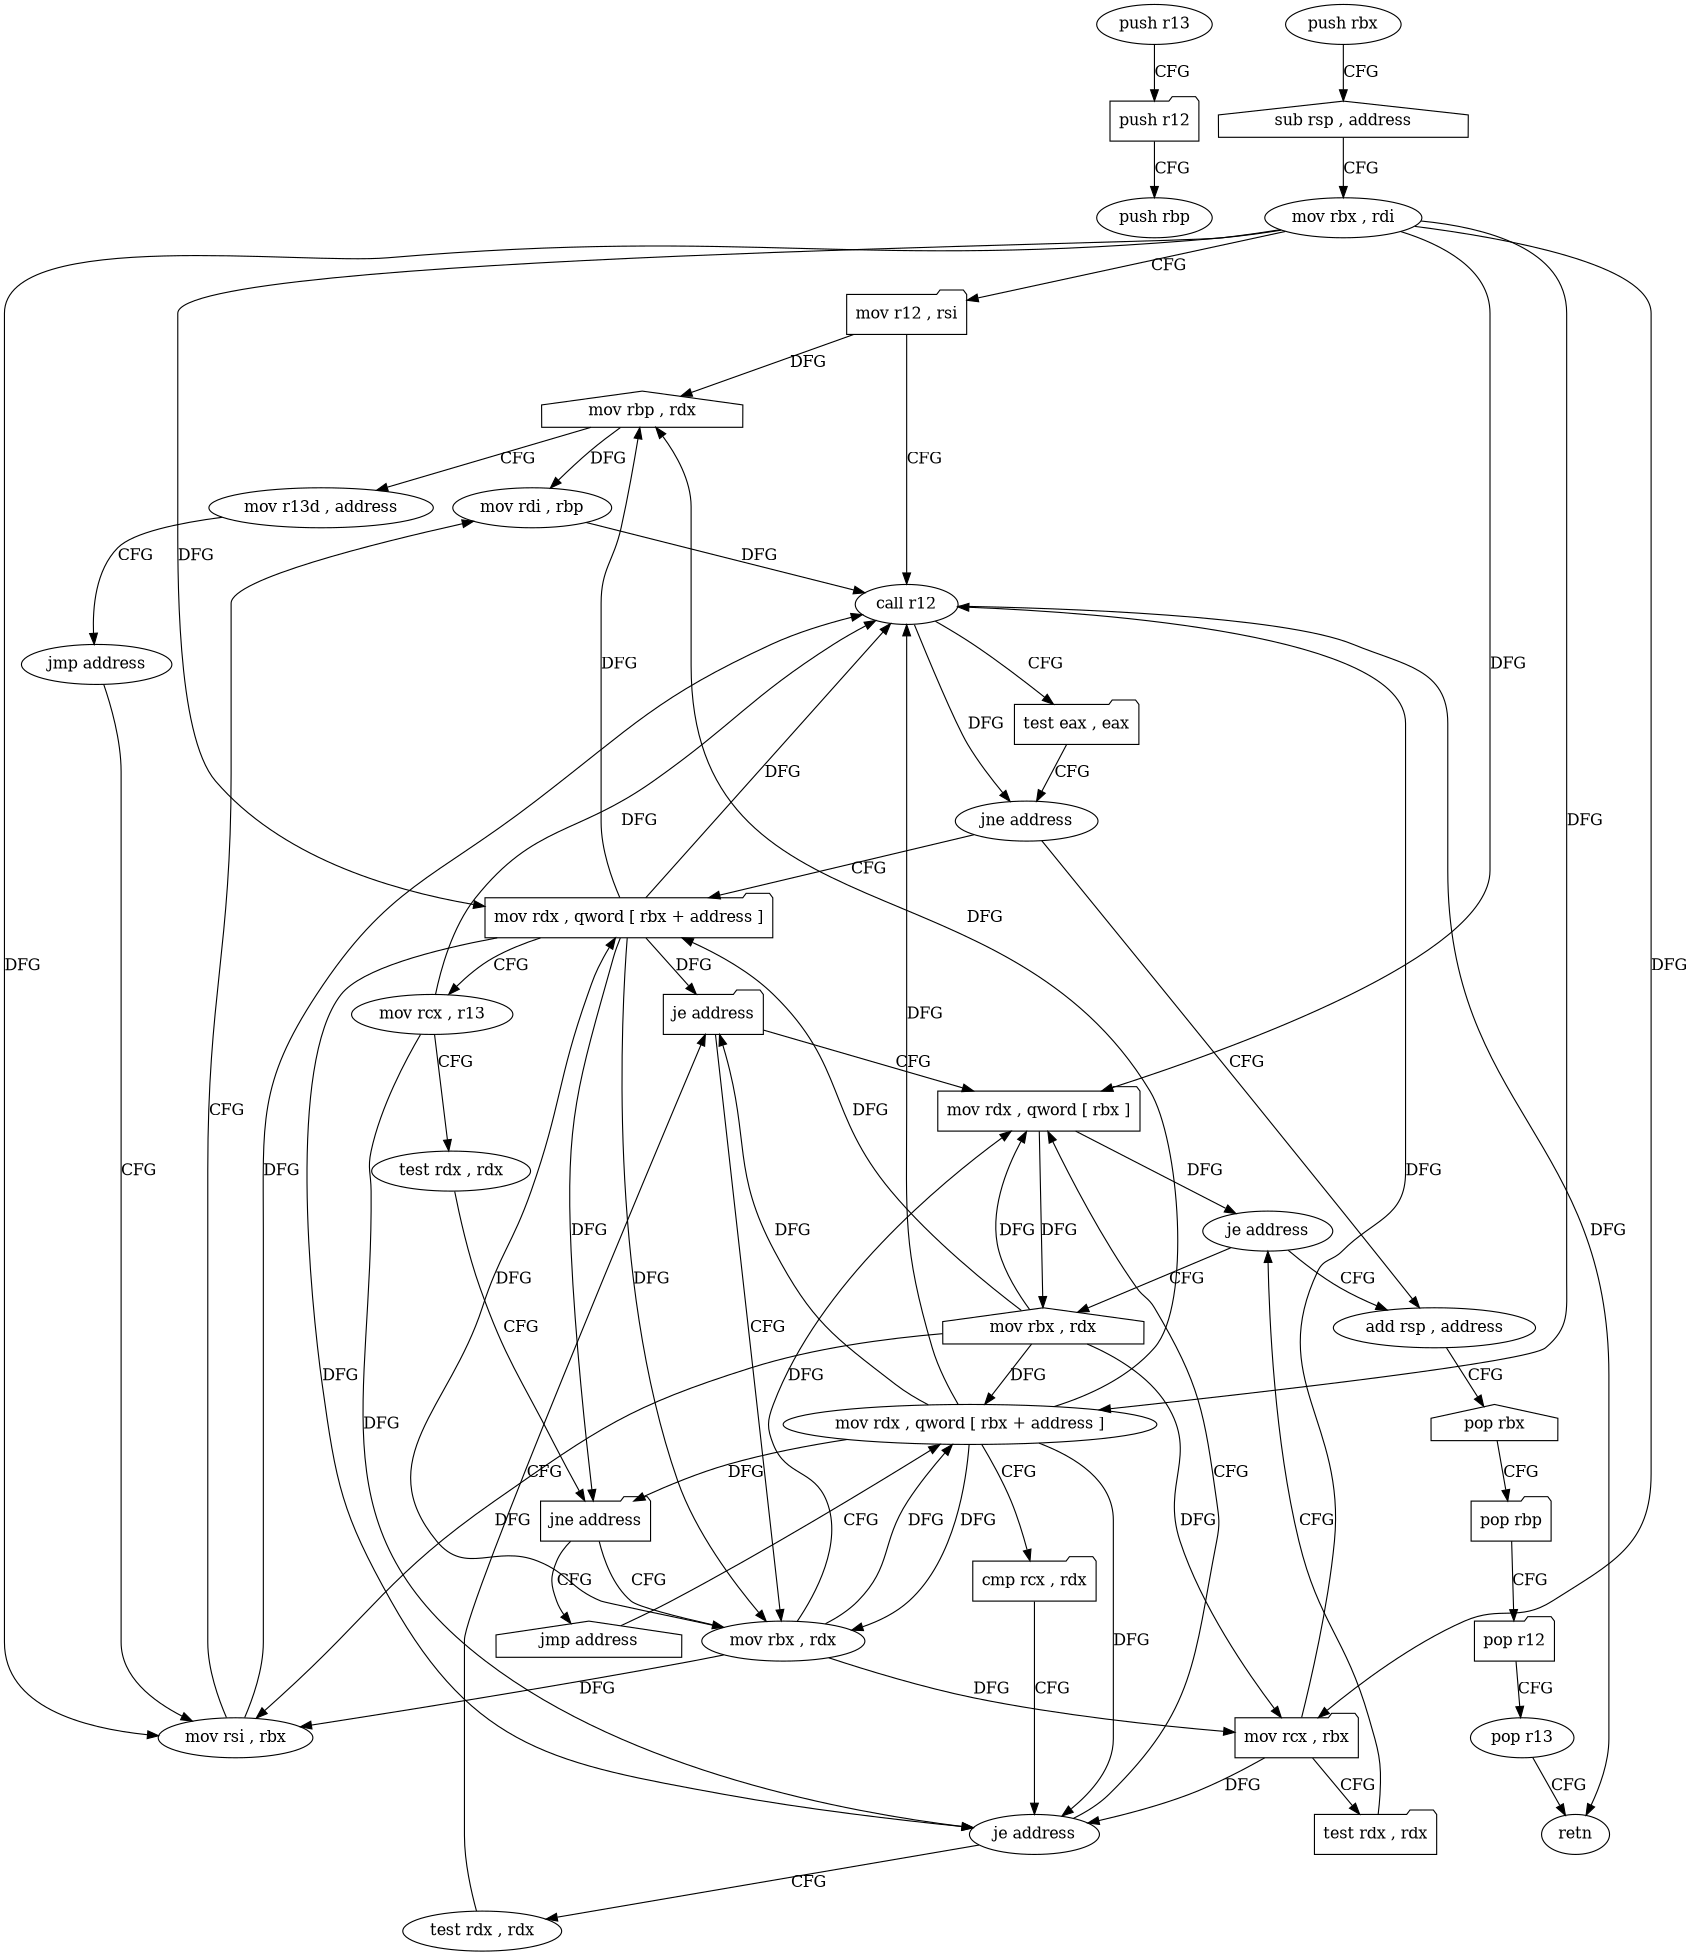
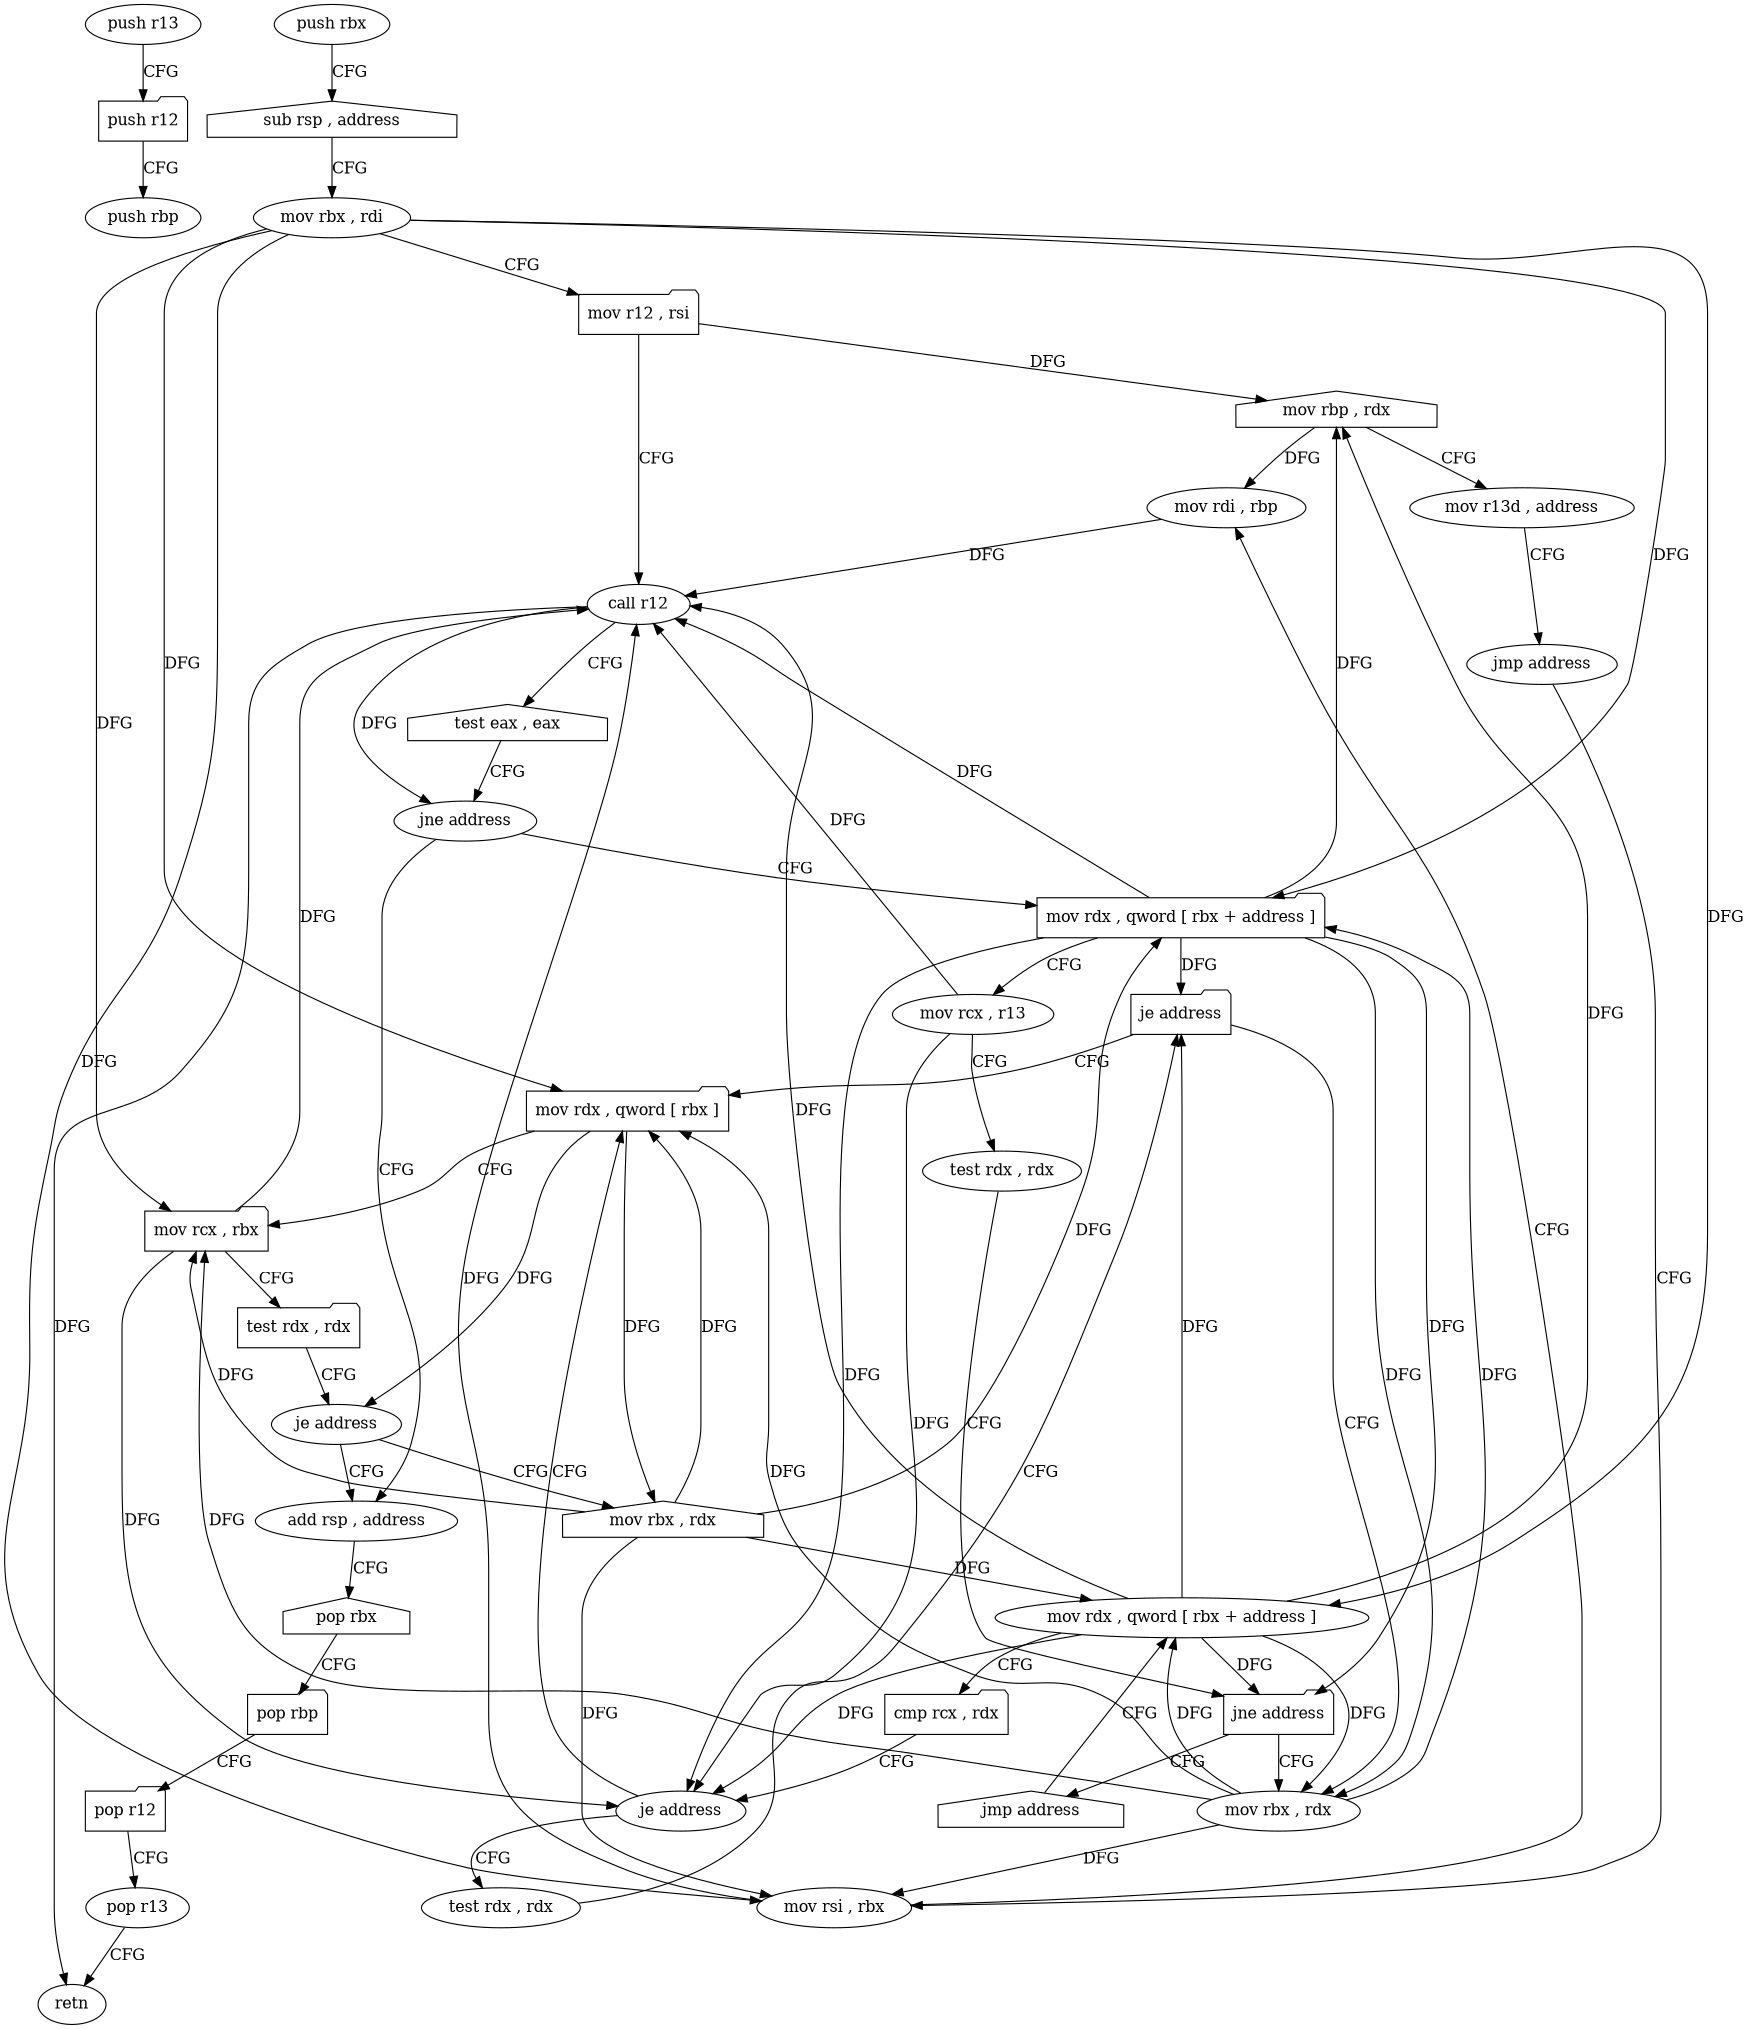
node "test eax , eax": shape folder -> house
edge "mov rdx , qword [ rbx ]" -> "mov rcx , rbx": added, label "CFG"
